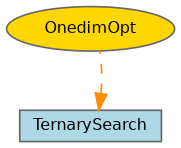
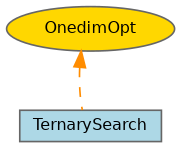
edge "OnedimOpt" -> "TernarySearch": reversed
